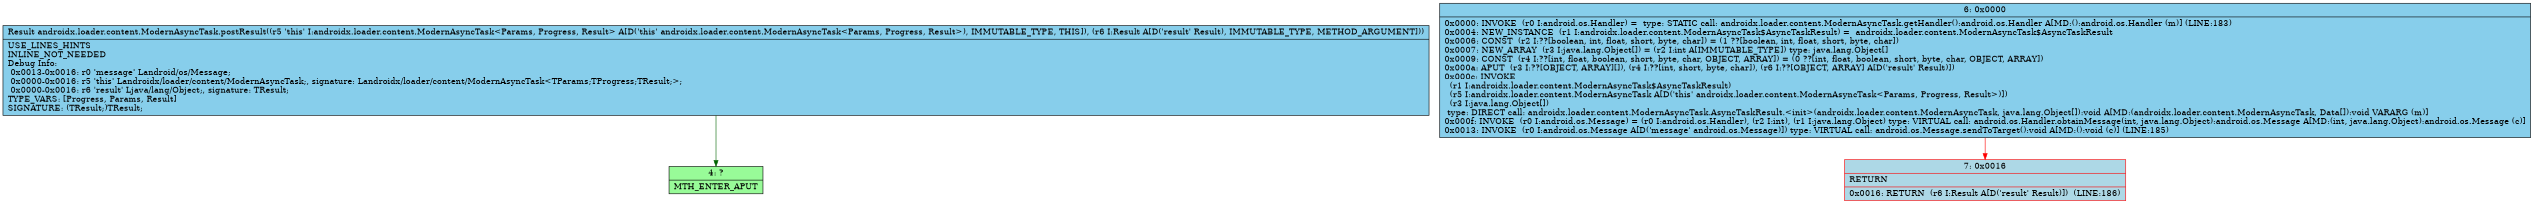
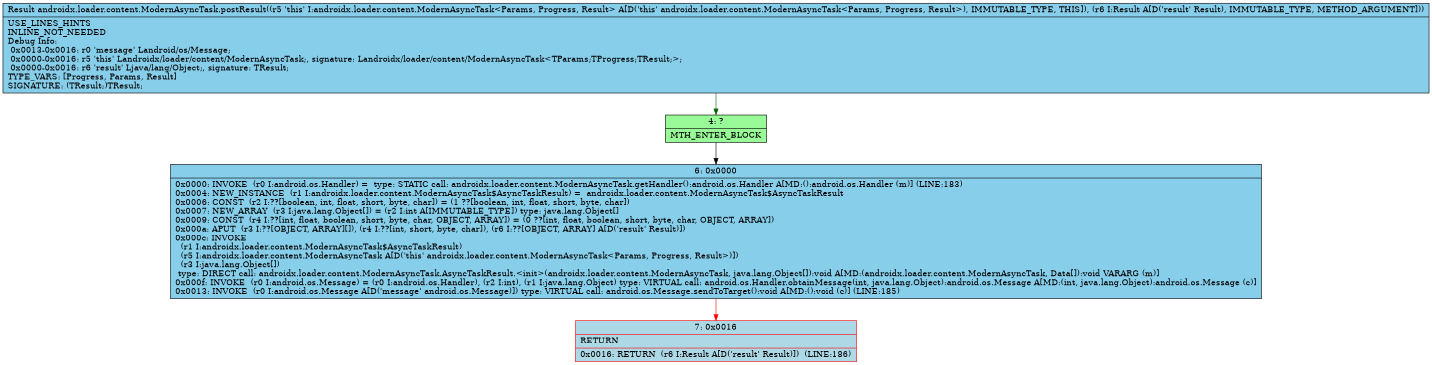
edge "4: ?" -> "6: 0x0000": added
node "4: ?": text "MTH_ENTER_APUT" -> "MTH_ENTER_BLOCK"
